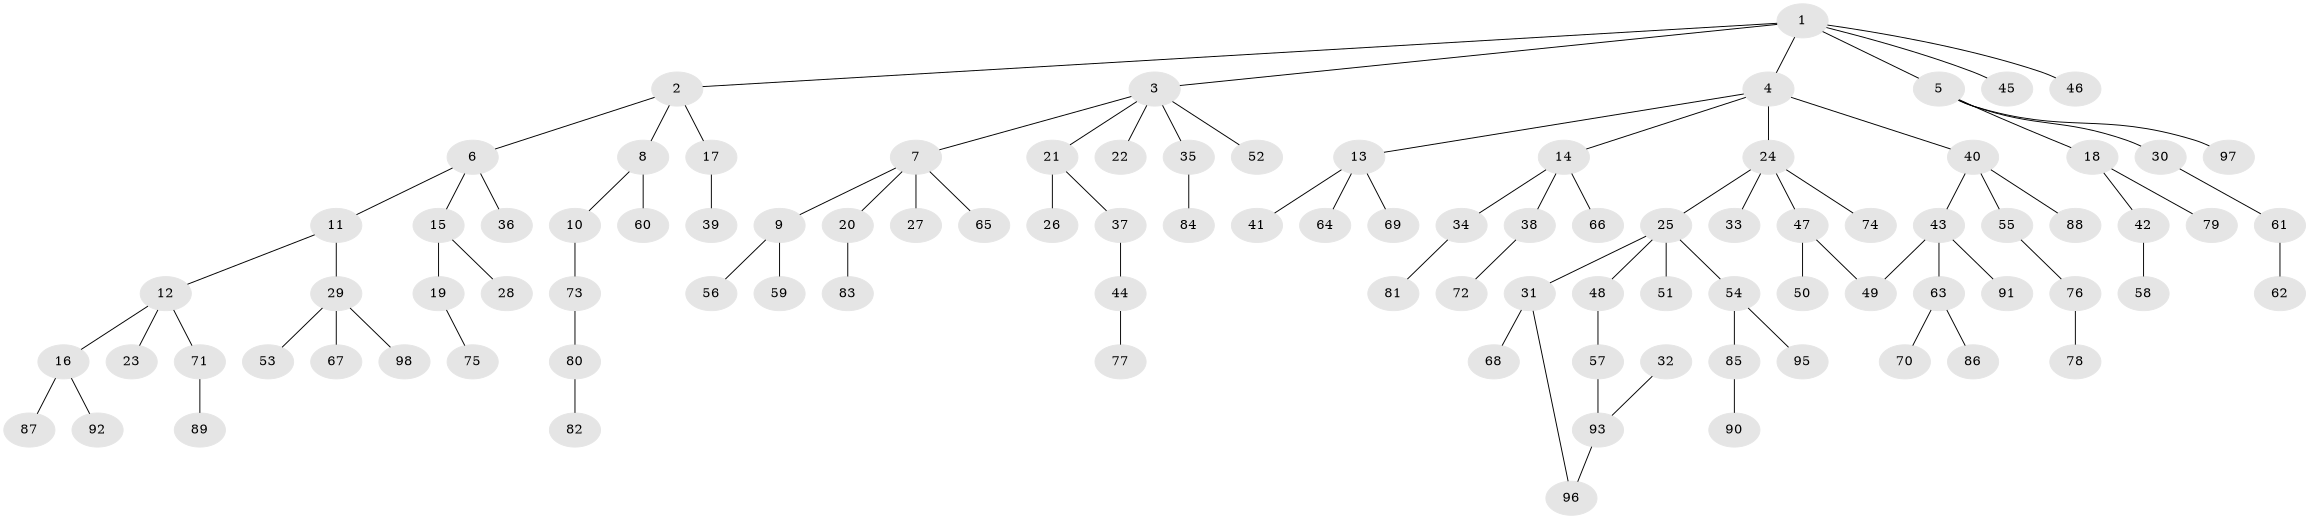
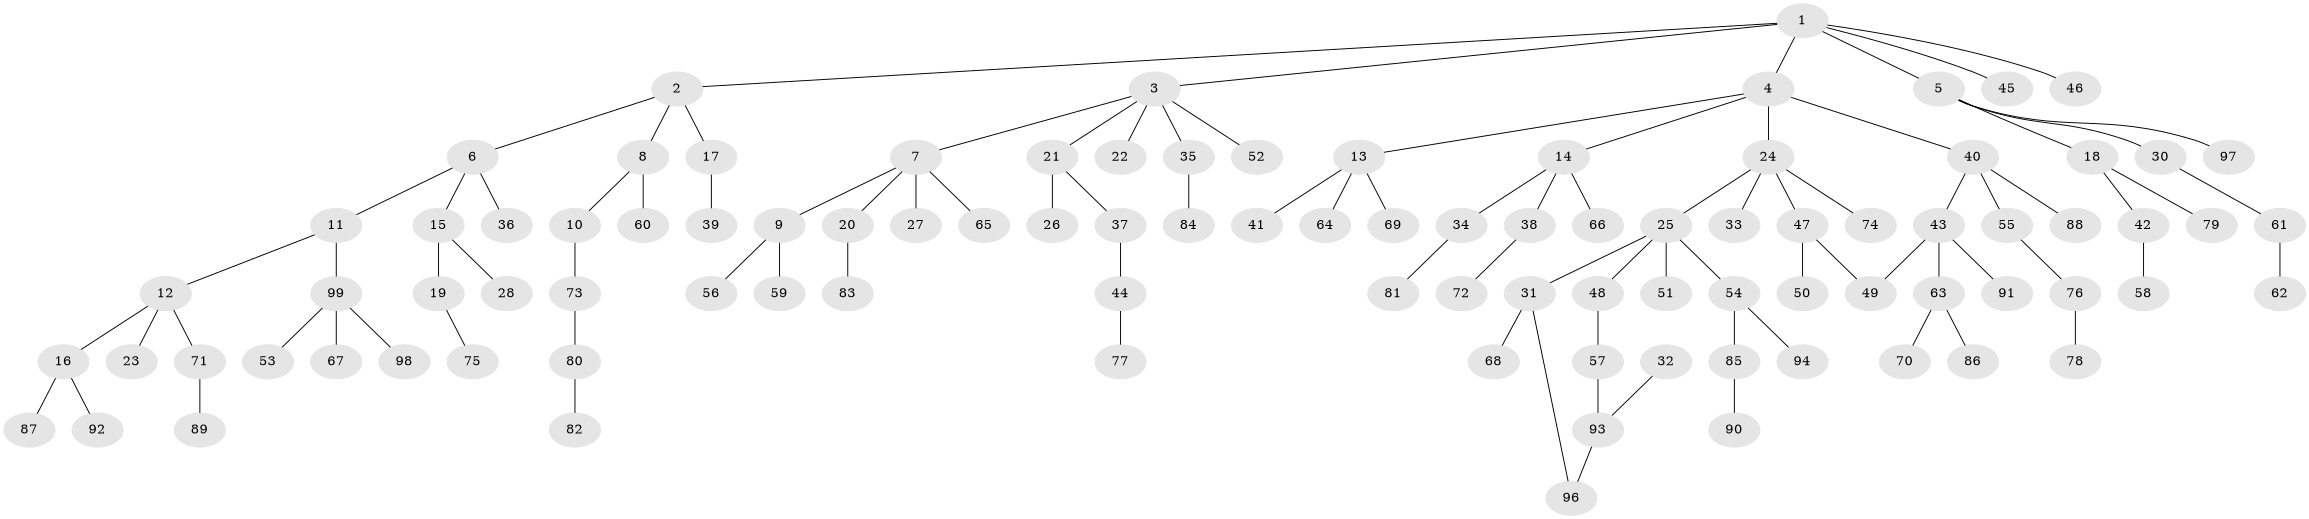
node "29": label "29" -> "99"
node "95": label "95" -> "94"
